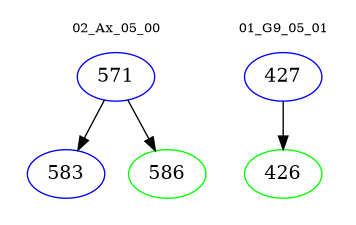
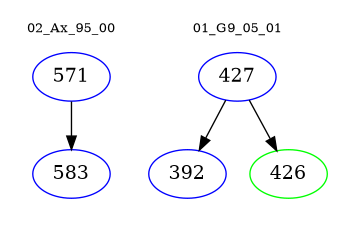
cluster "02_Ax_05_00": label "02_Ax_05_00" -> "02_Ax_95_00"
node "586": removed
node "392": added
